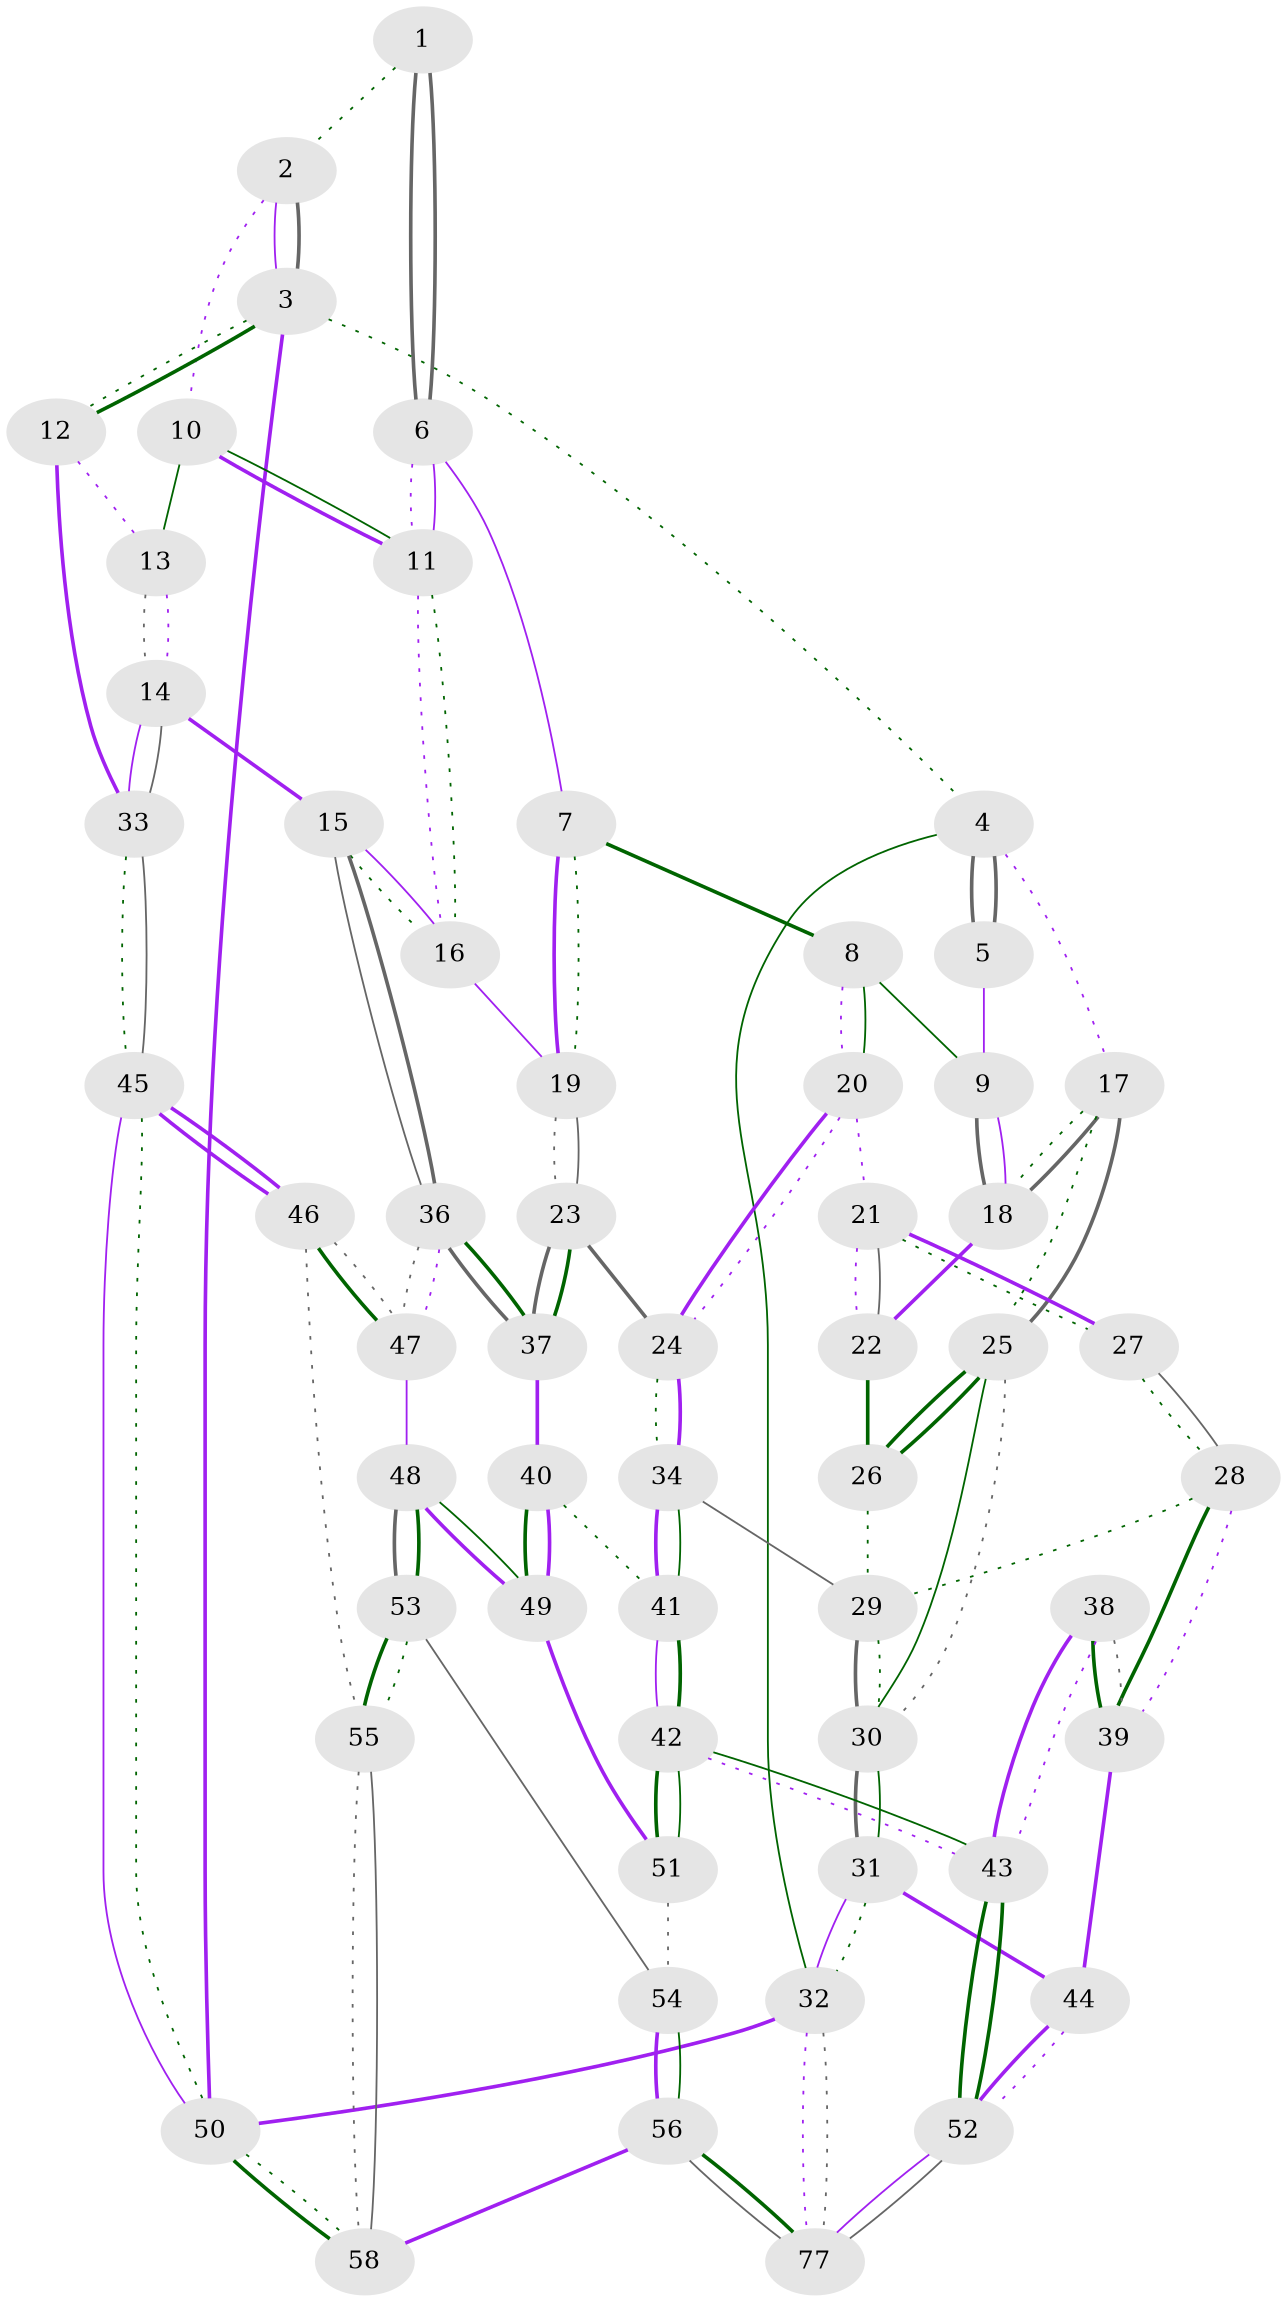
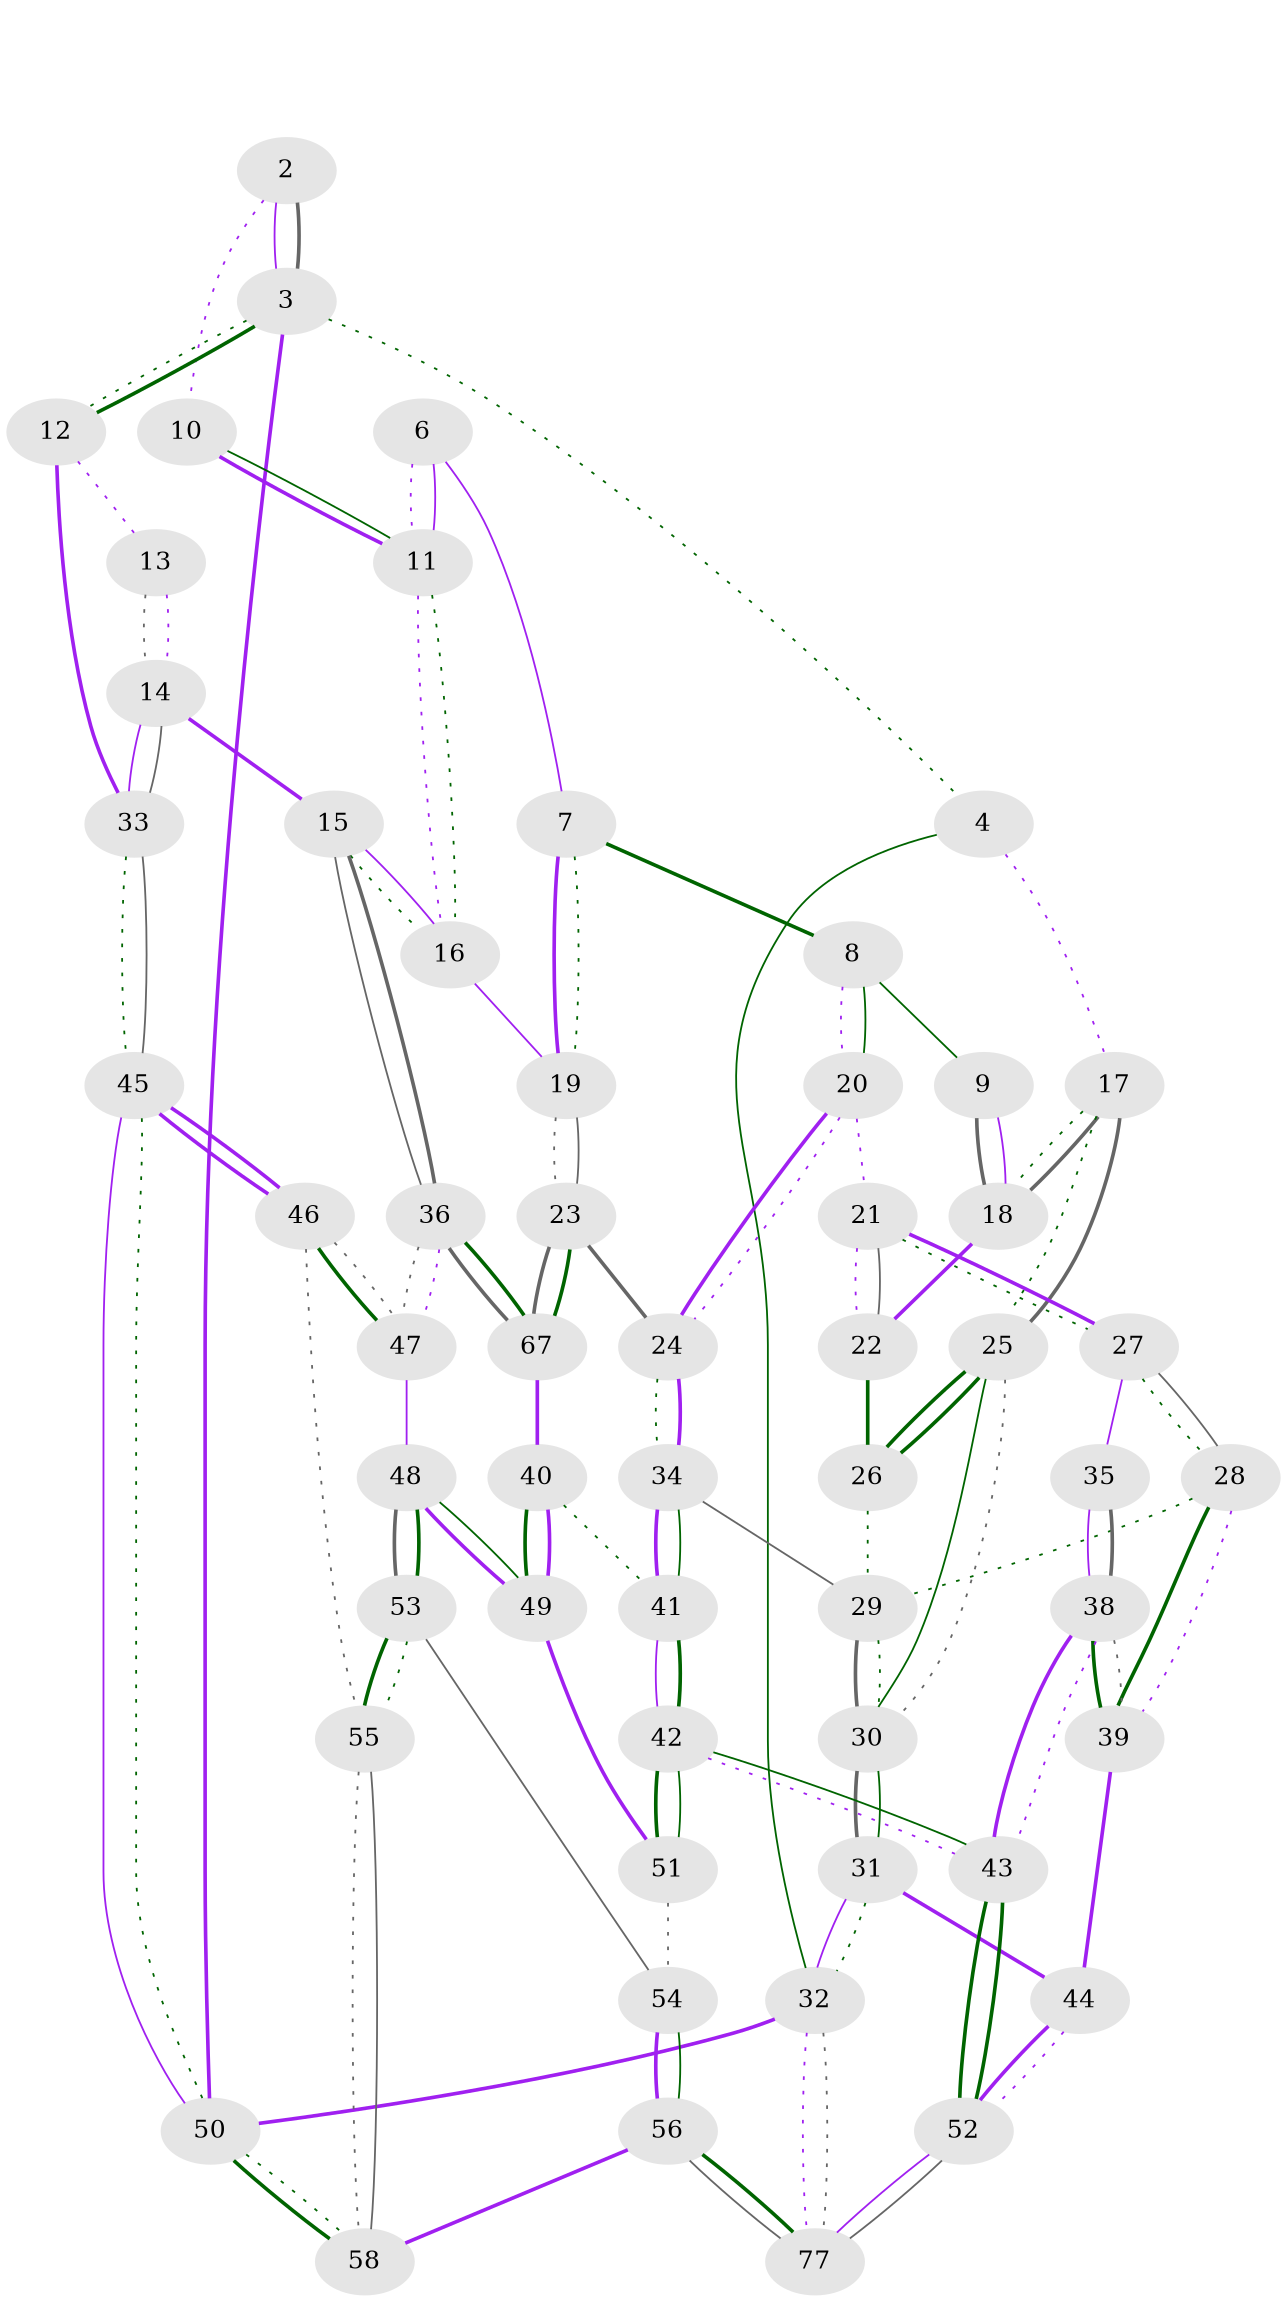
node "1": removed
edge "10" -- "13": removed
node "5": removed
node "37": label "37" -> "67"
node "35": added
